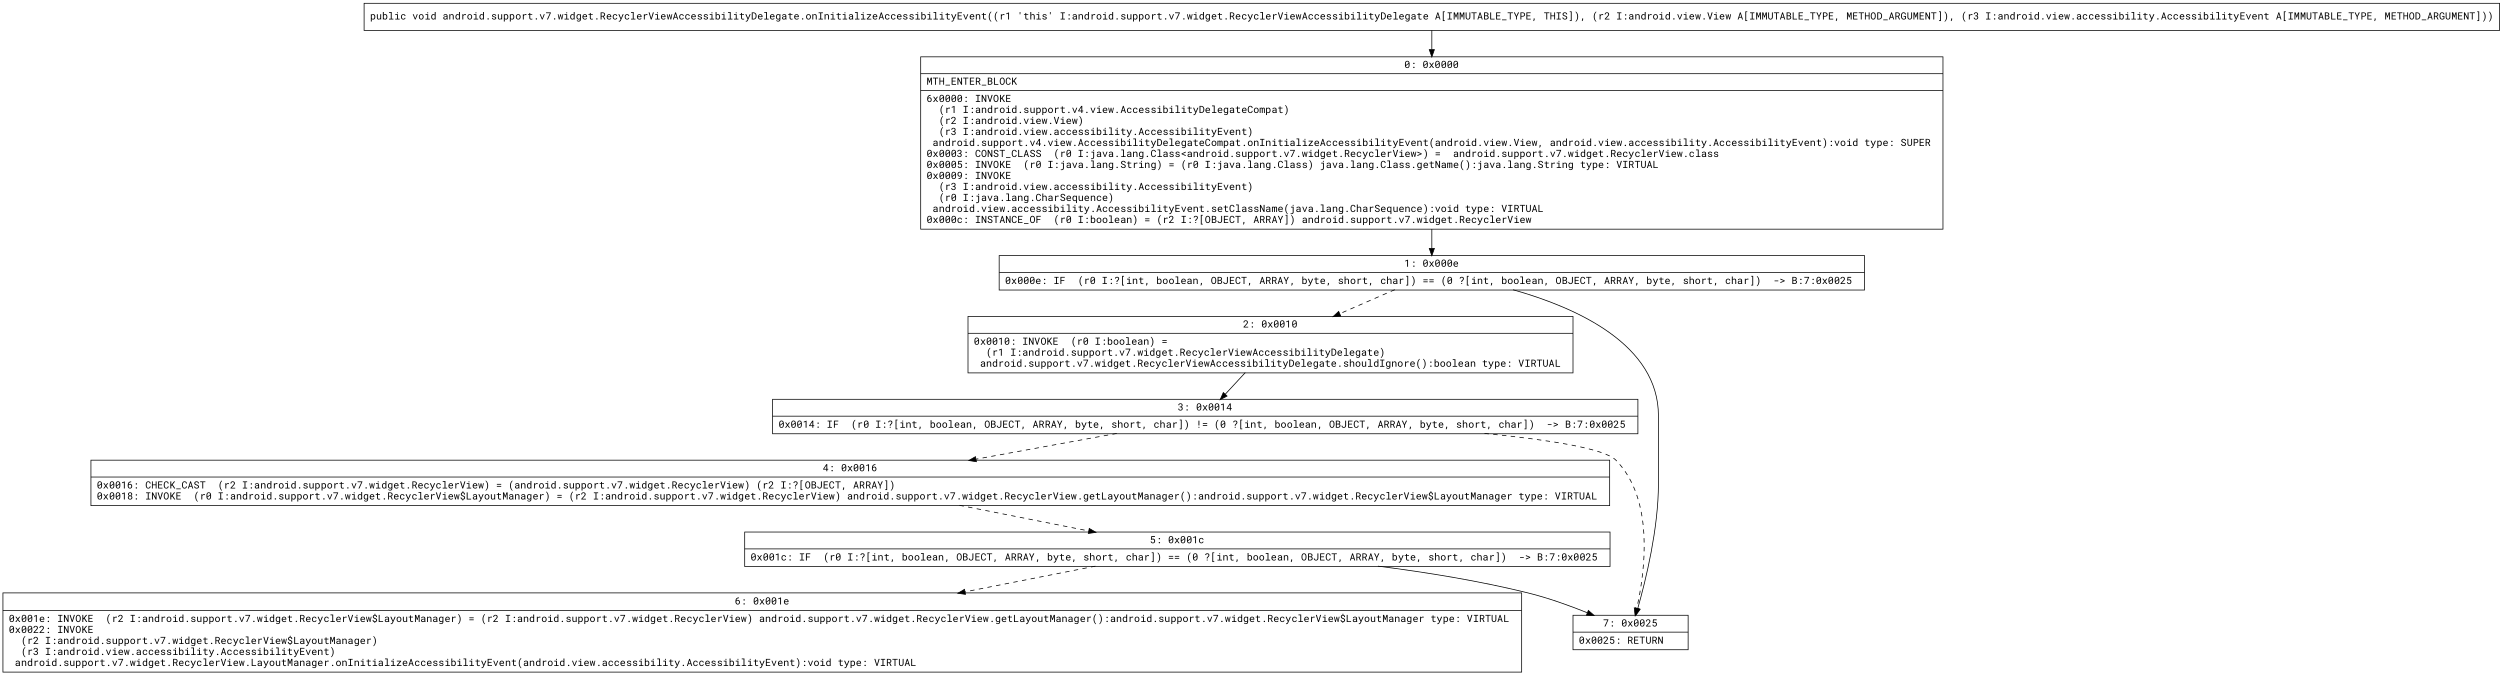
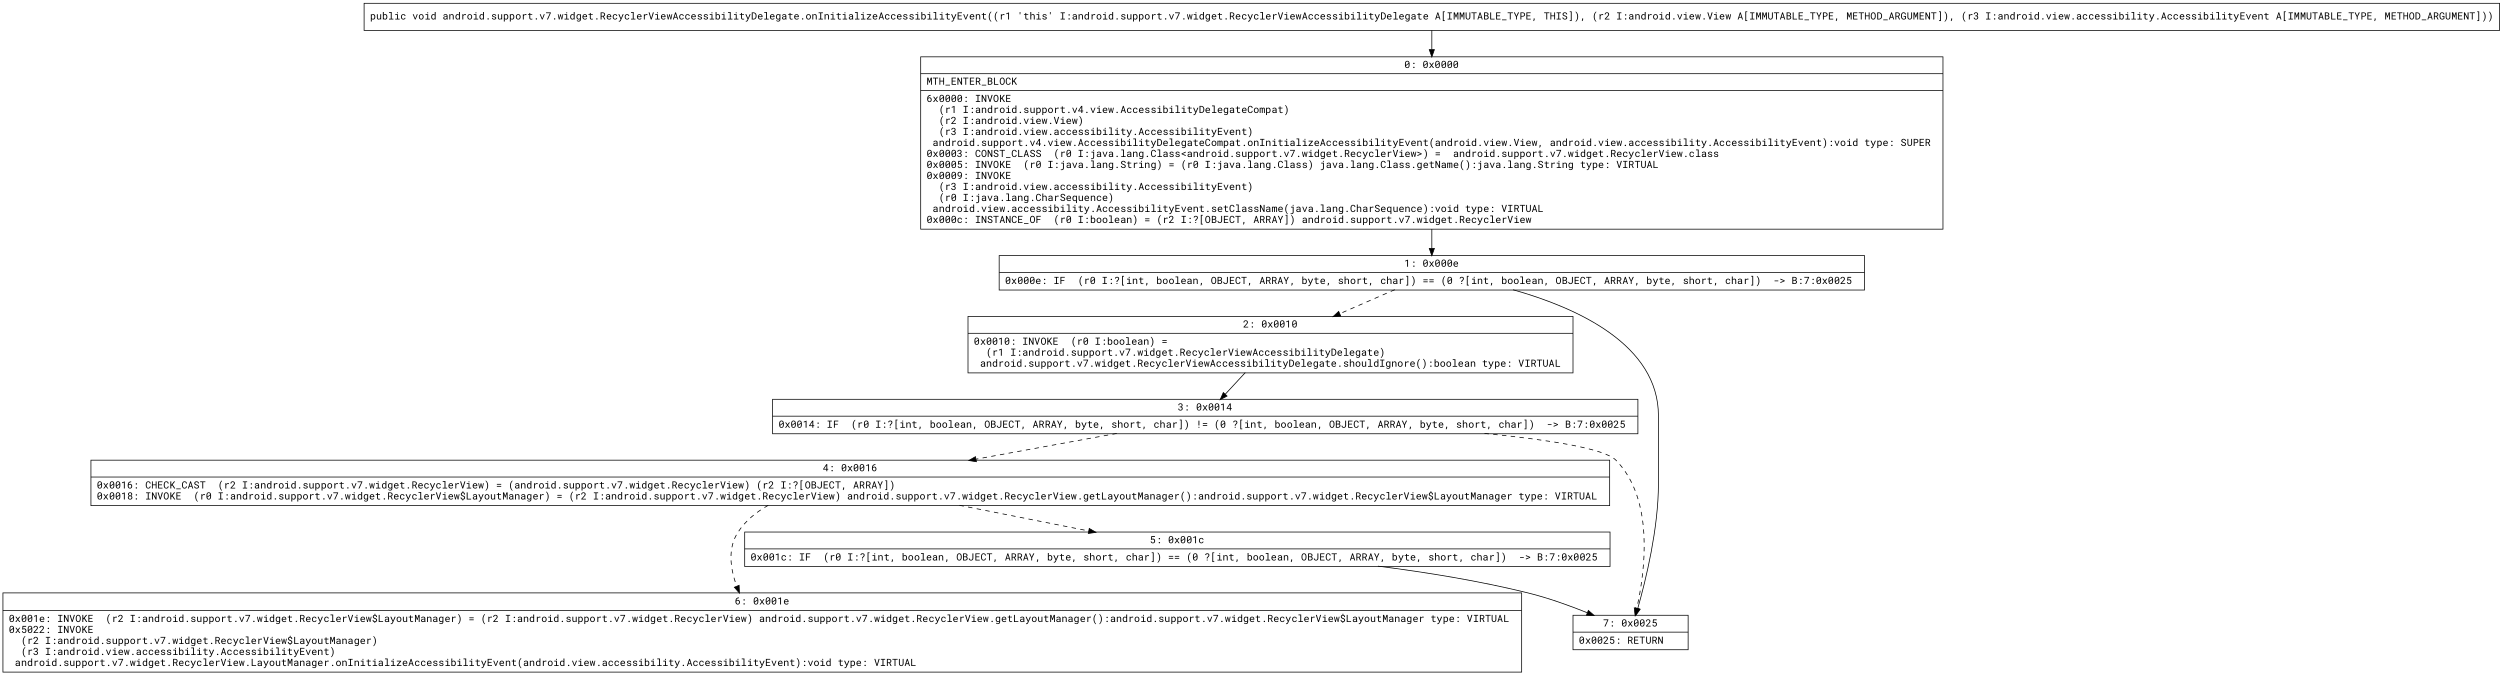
edge "5: 0x001c" -> "6: 0x001e": now "4: 0x0016" -> "6: 0x001e"
node "6: 0x001e": text "0x0022: INVOKE" -> "0x5022: INVOKE"
